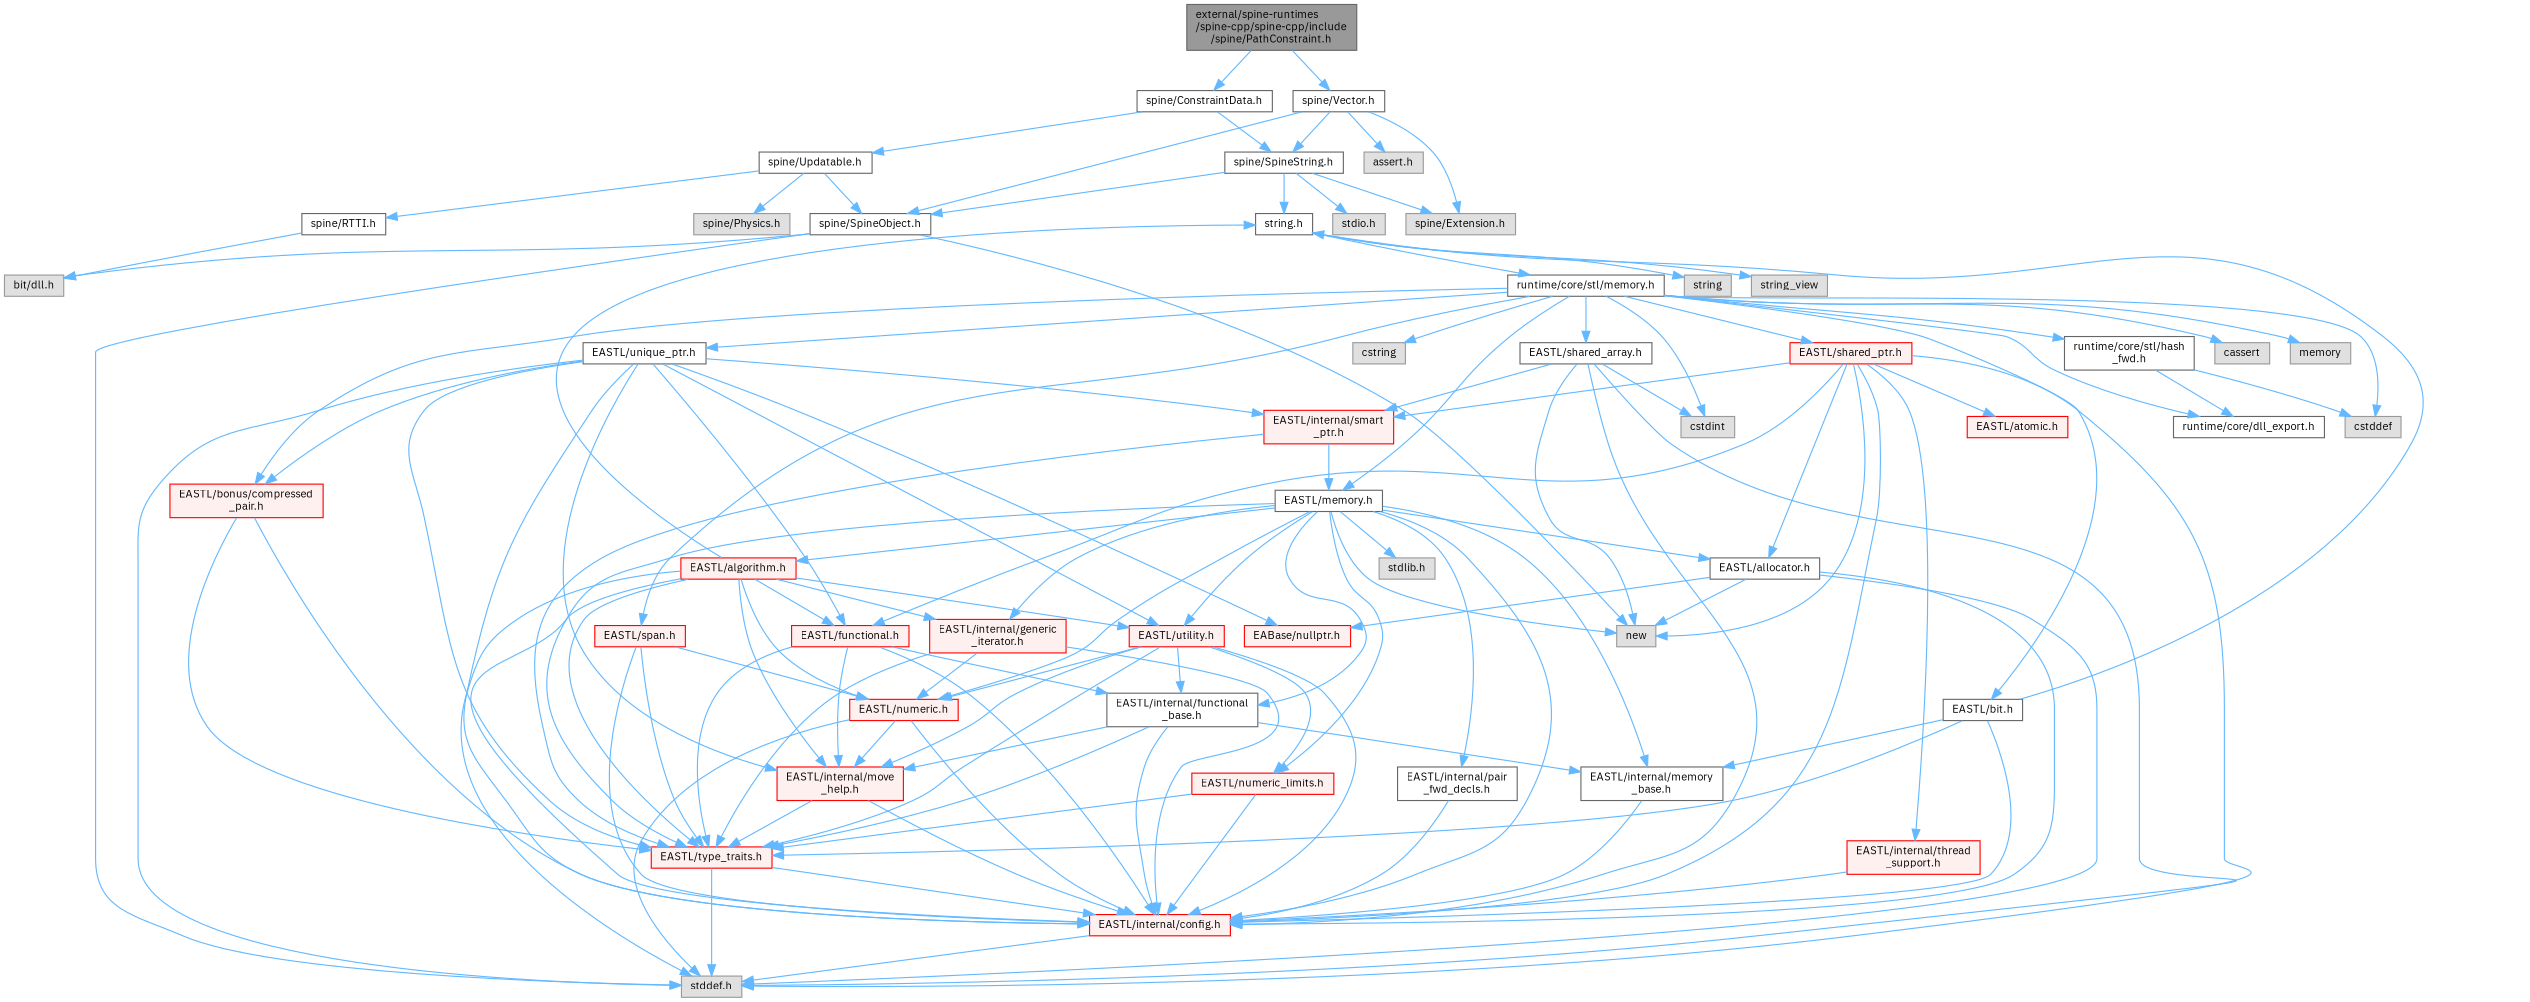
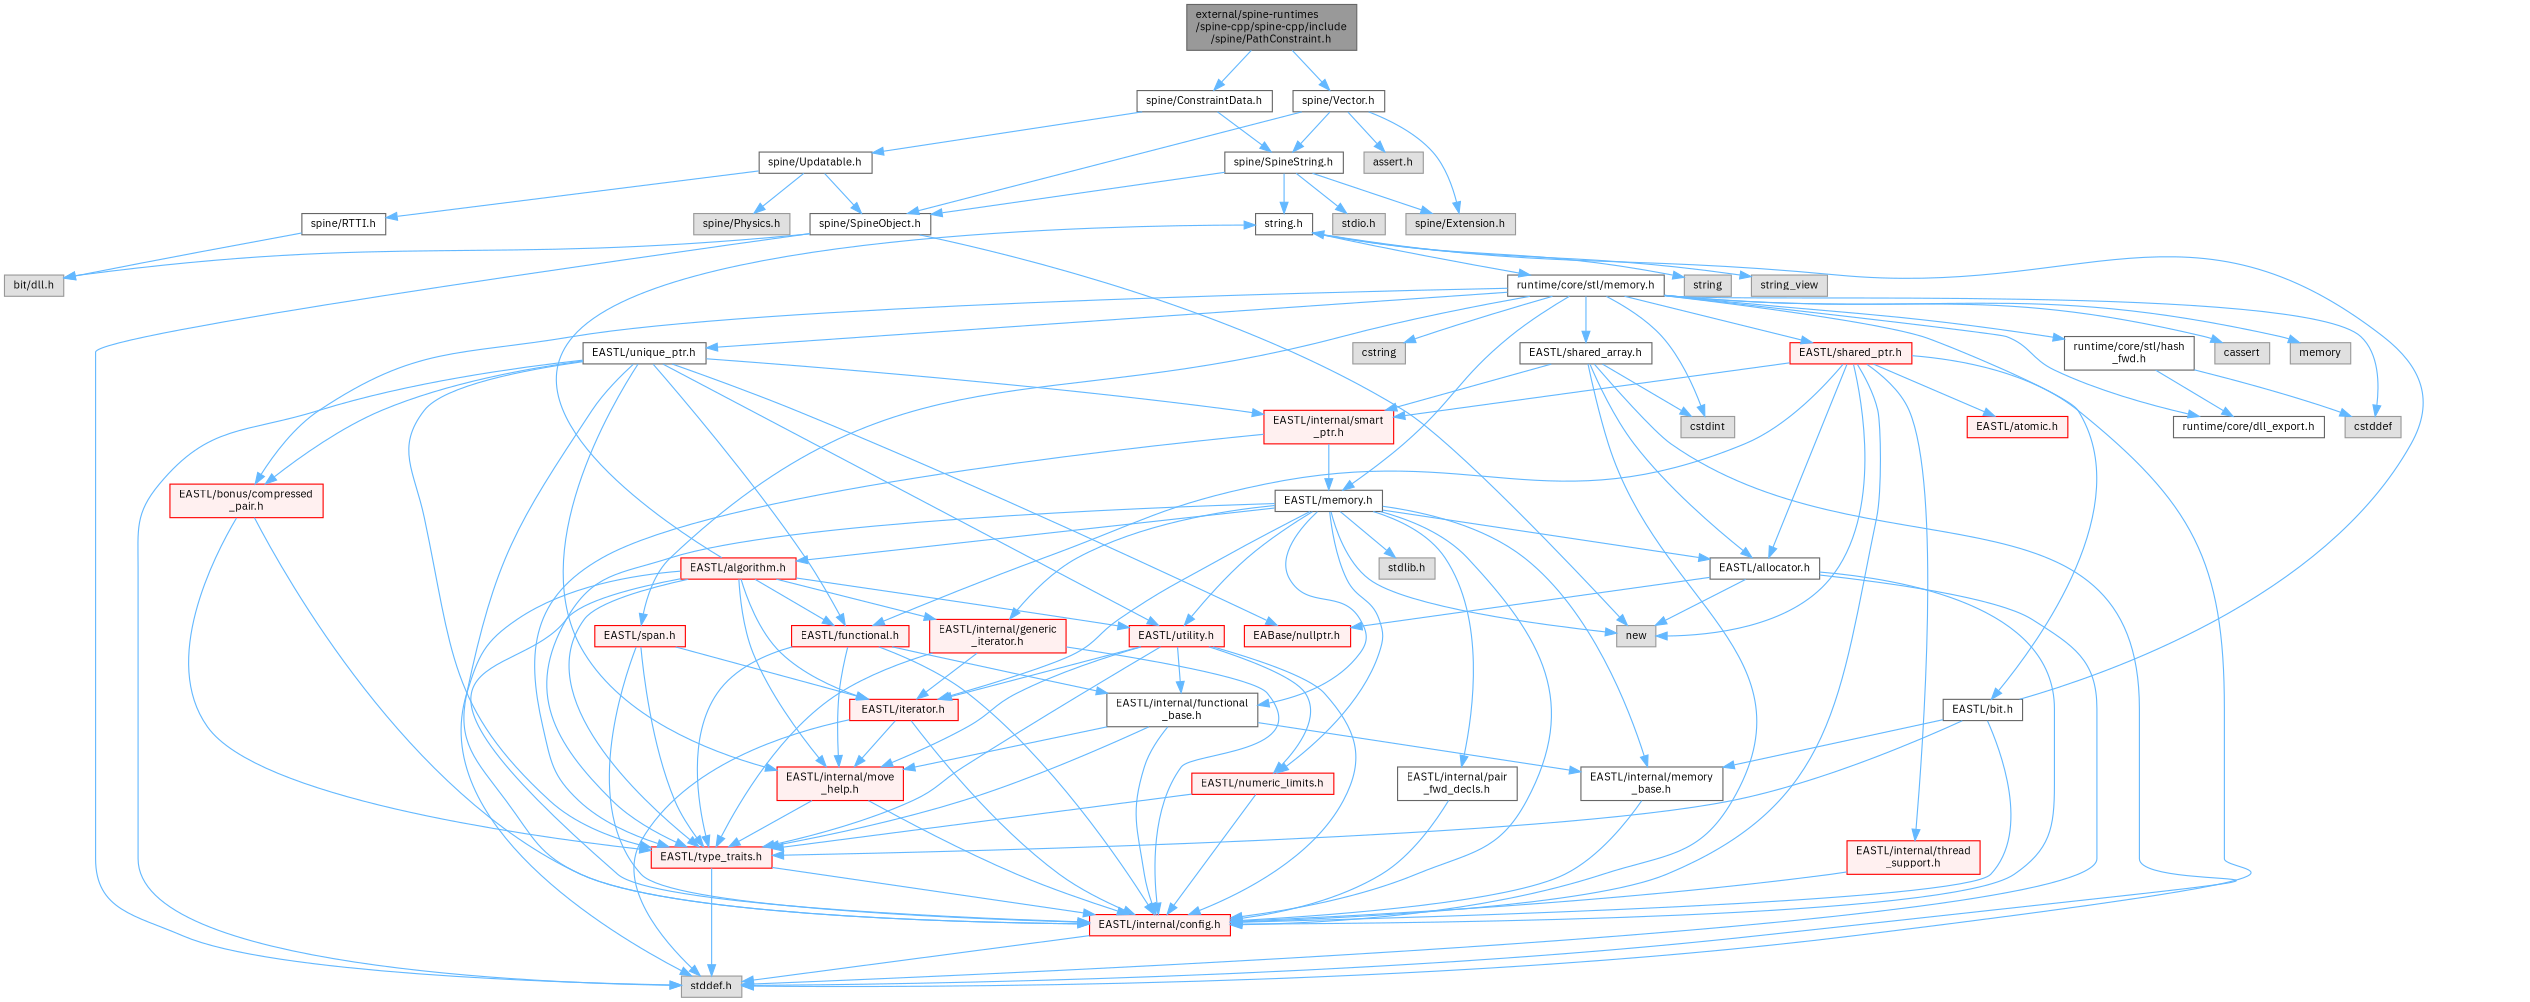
edge "EASTL/shared_array.h" -> "new": now "EASTL/shared_array.h" -> "EASTL/allocator.h"
node "EASTL/numeric.h": label "EASTL/numeric.h" -> "EASTL/iterator.h"
